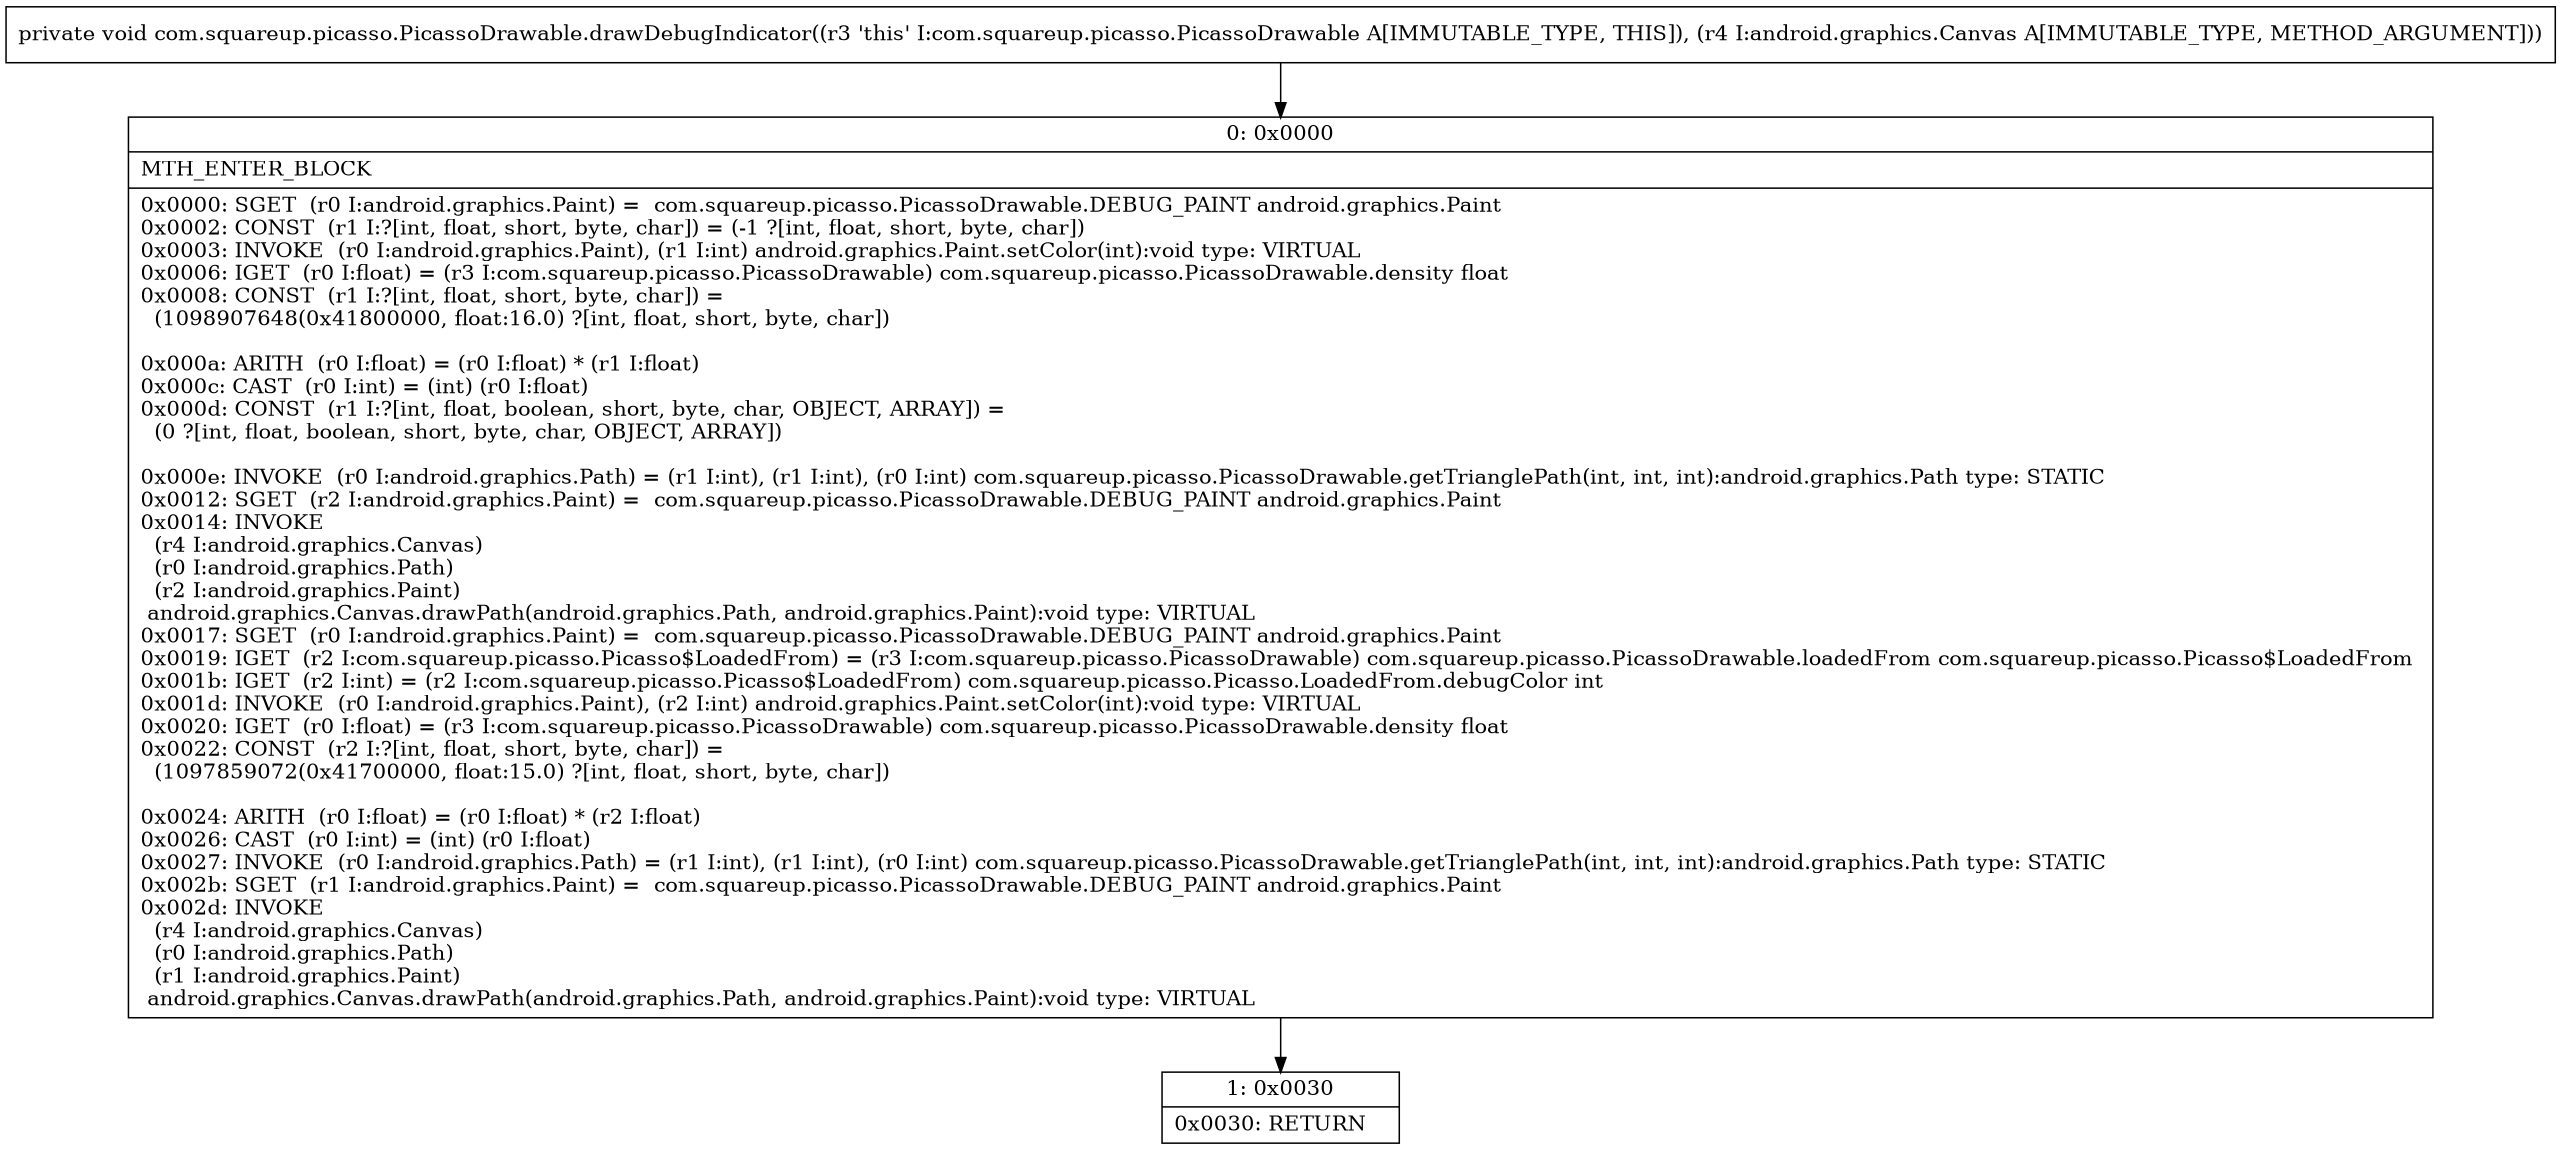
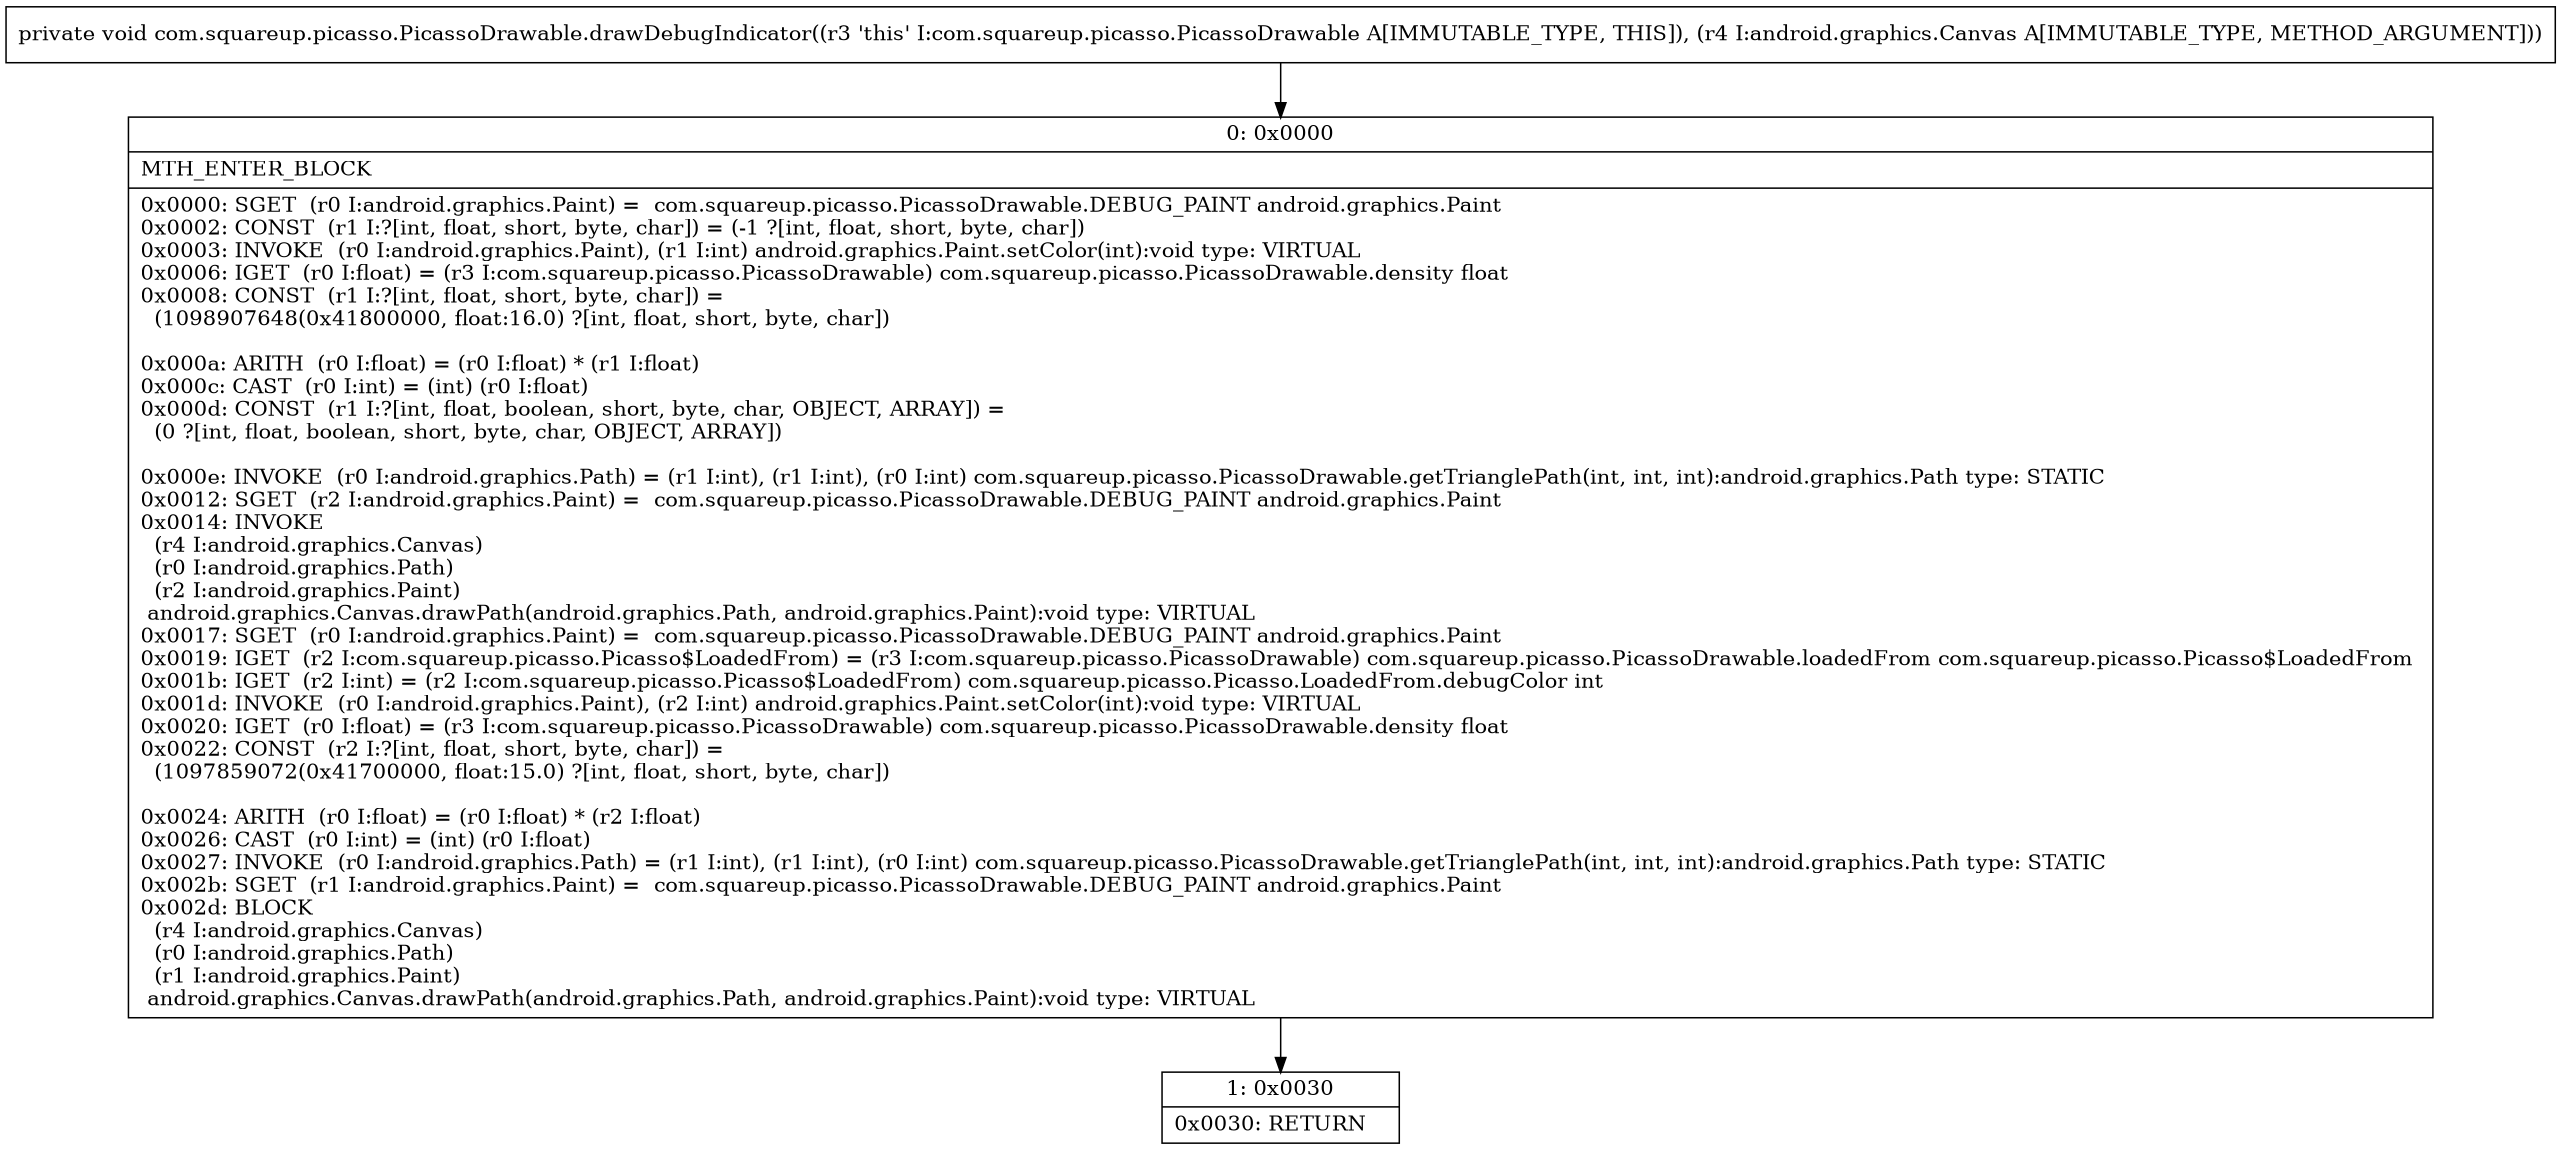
node "0: 0x0000": text "0x002d: INVOKE" -> "0x002d: BLOCK"
